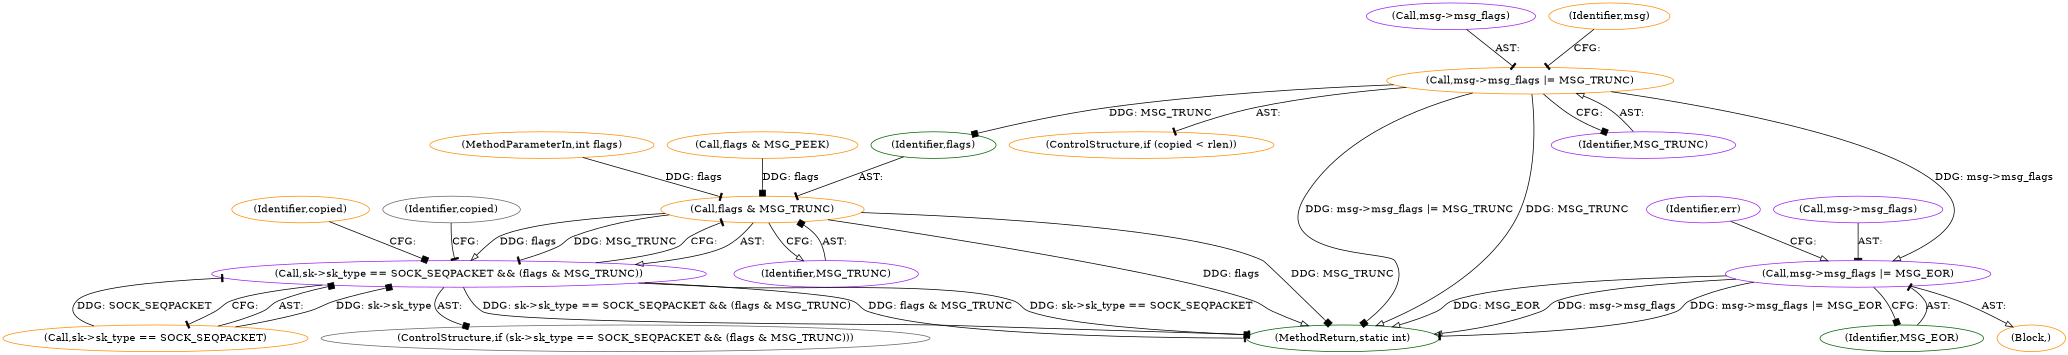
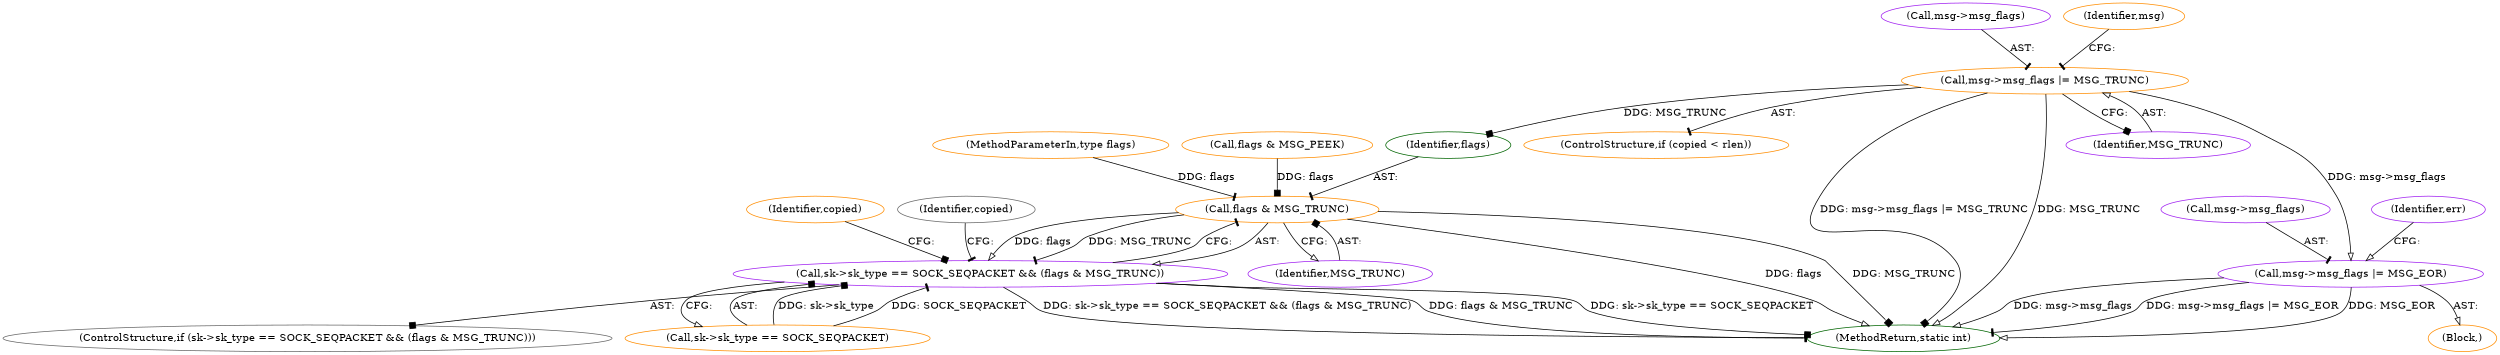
node "(MethodParameterIn,int flags)": label "(MethodParameterIn,int flags)" -> "(MethodParameterIn,type flags)"
edge "(Call,sk->sk_type == SOCK_SEQPACKET && (flags & MSG_TRUNC))" -> "(Call,sk->sk_type == SOCK_SEQPACKET)": arrowhead tee -> onormal
node "(Identifier,MSG_EOR)": removed
